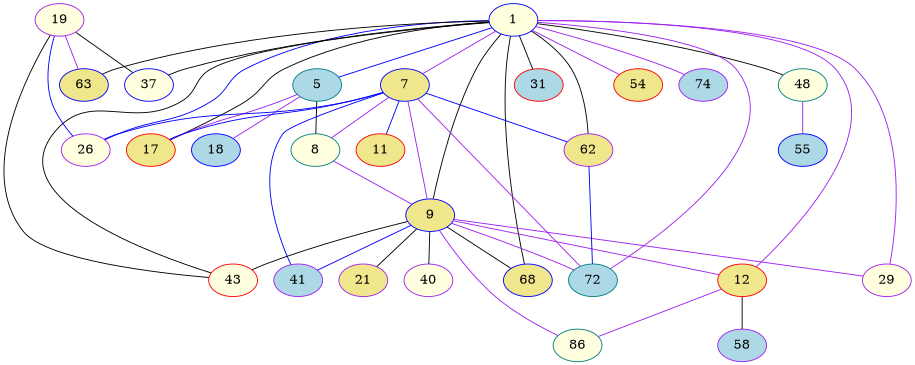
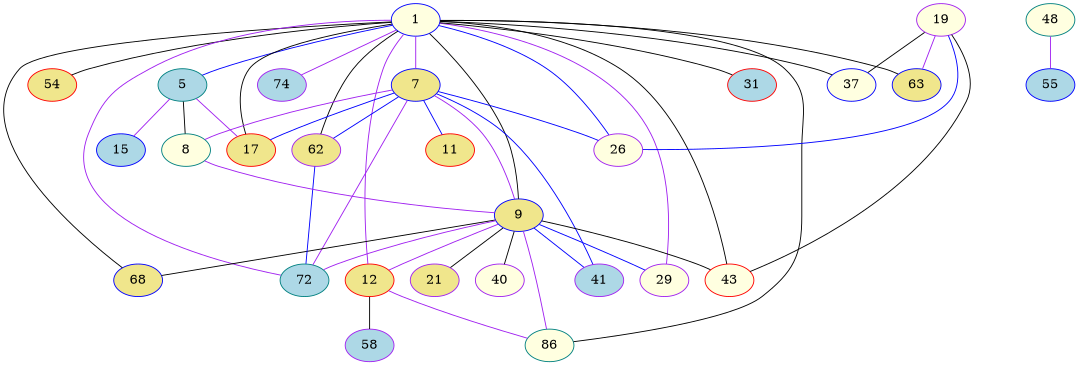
edge "1" -- "48": now "1" -- "86"
edge "1" -- "54": color purple -> black
node "18": label "18" -> "15"
edge "9" -- "29": color purple -> blue
